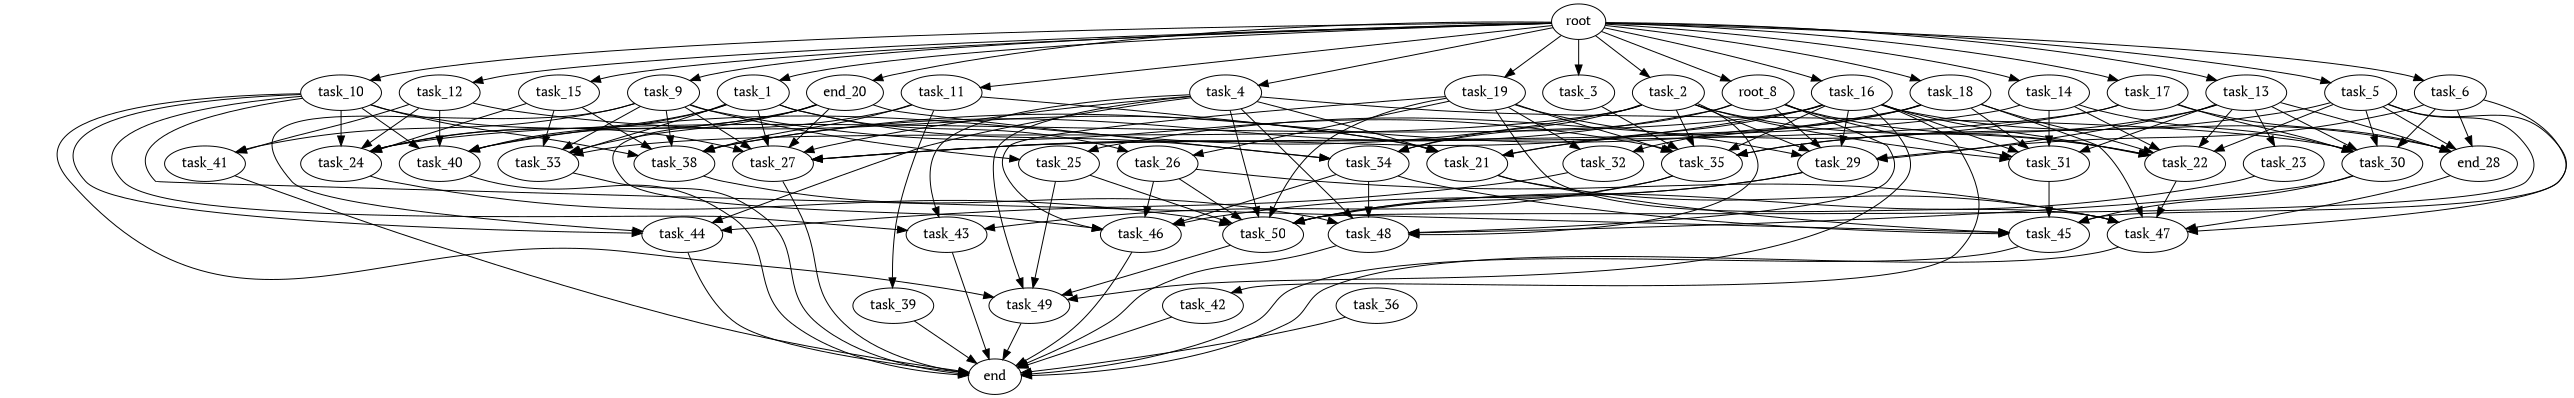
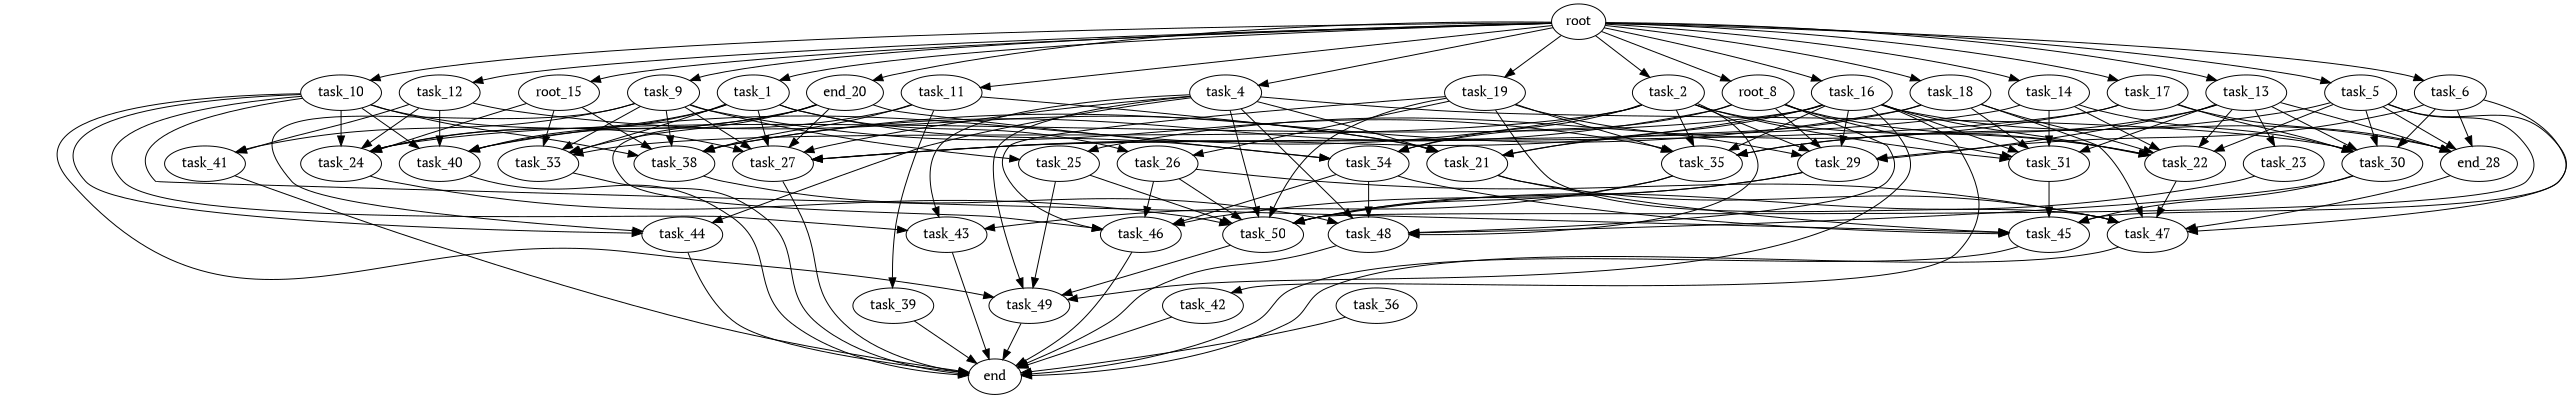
node "task_15": label "task_15" -> "root_15"
node "task_3": removed
node "task_32": removed
